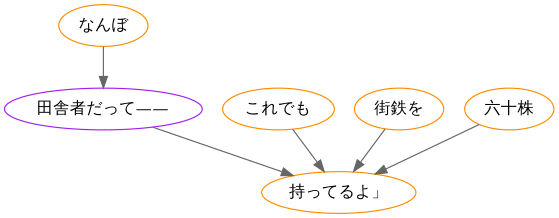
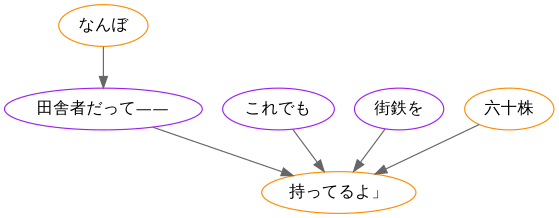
node "これでも": color darkorange -> purple
node "街鉄を": color darkorange -> purple
